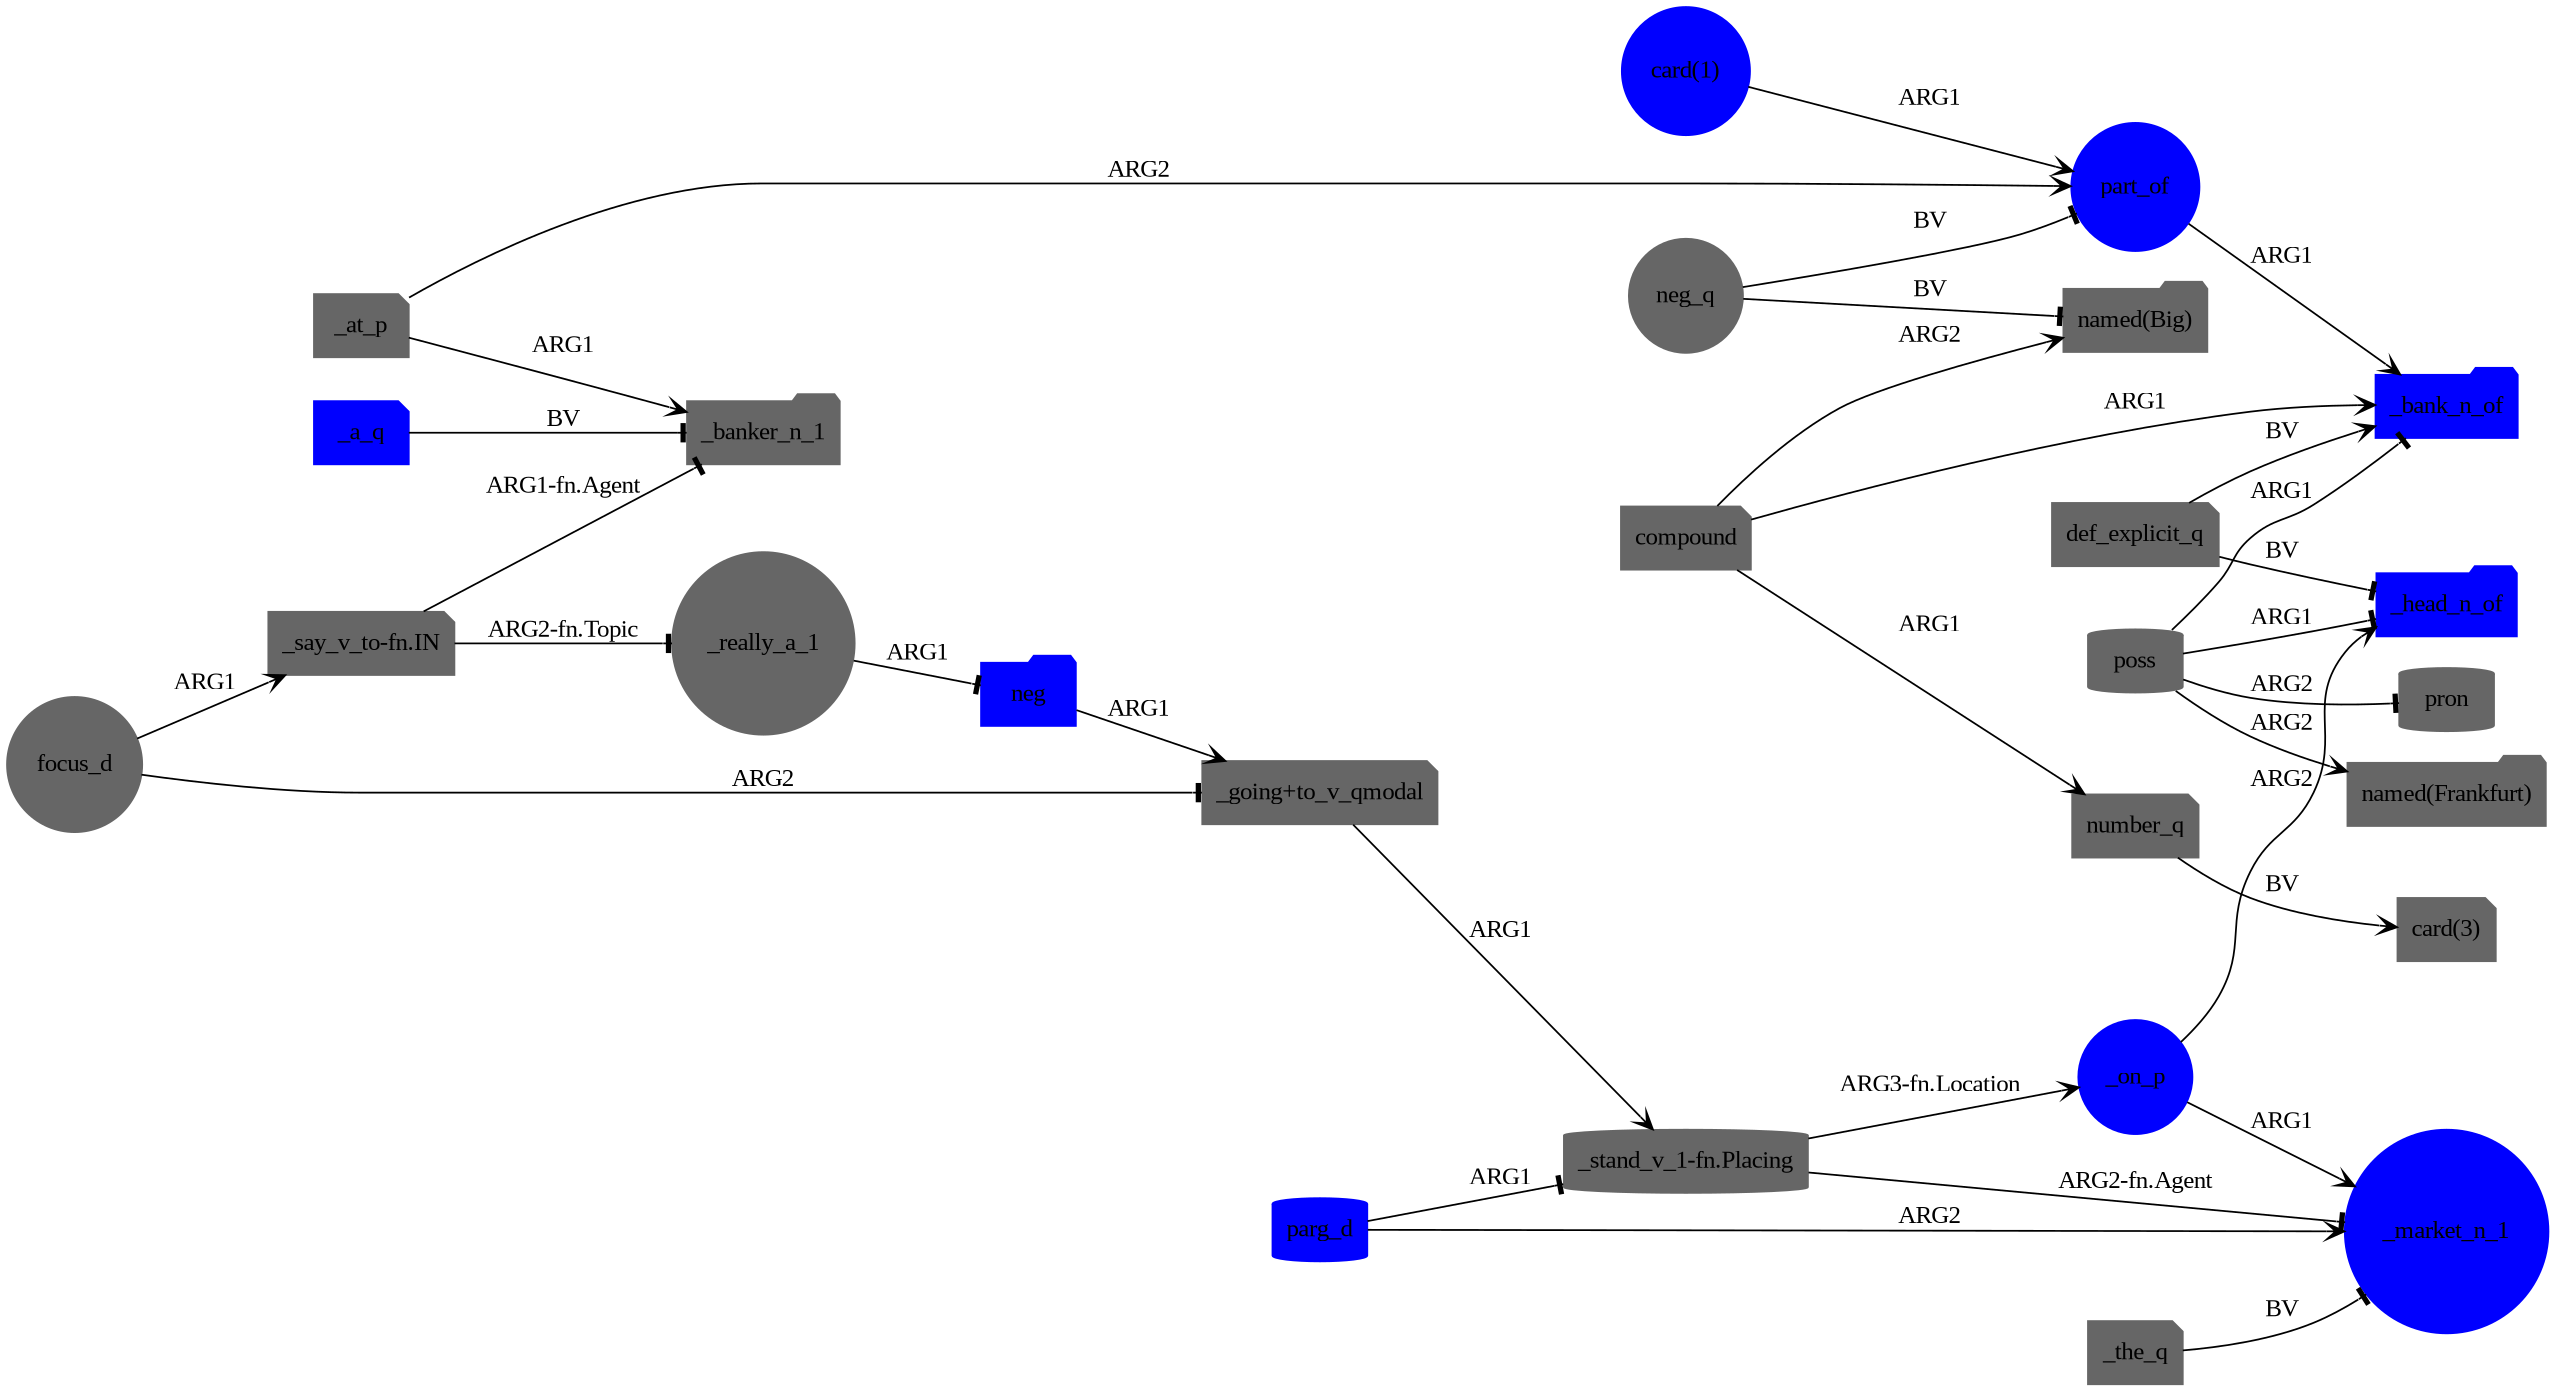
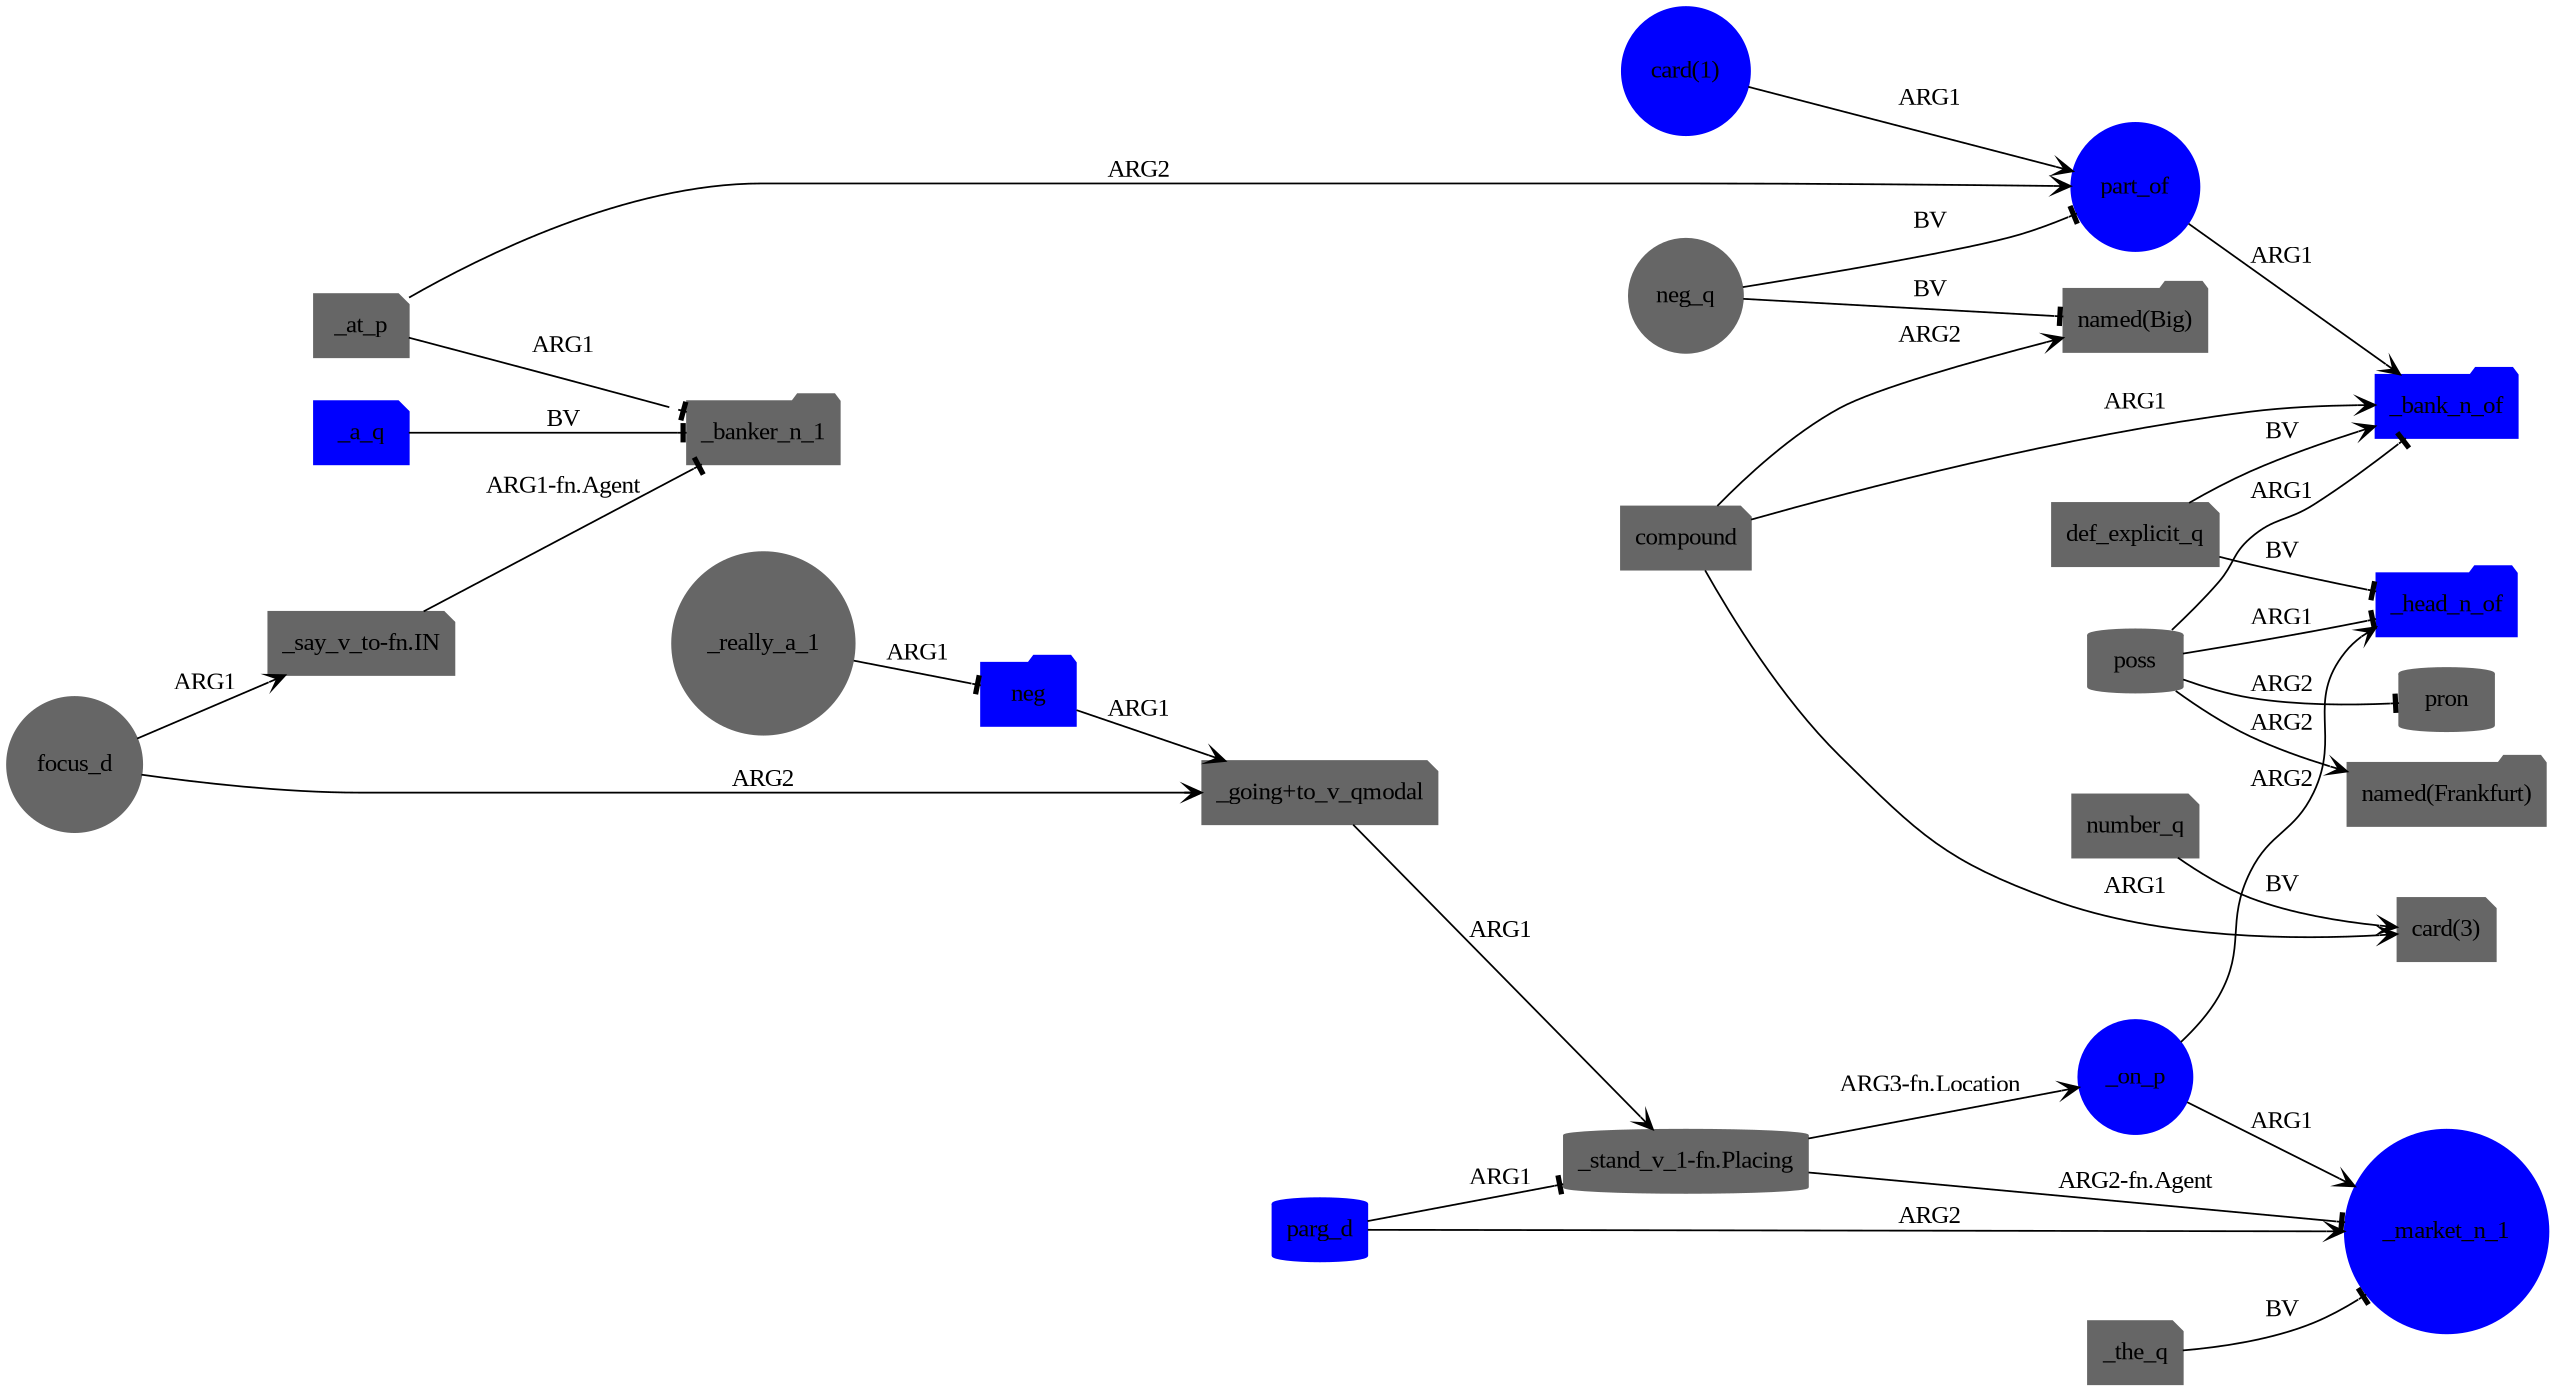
edge "_at_p" -> "_banker_n_1": arrowhead vee -> tee
edge "_say_v_to-fn.IN" -> "_really_a_1": removed, label "ARG2-fn.Topic"
edge "compound" -> "number_q": now "compound" -> "card(3)"
edge "focus_d" -> "_going+to_v_qmodal": arrowhead tee -> vee
